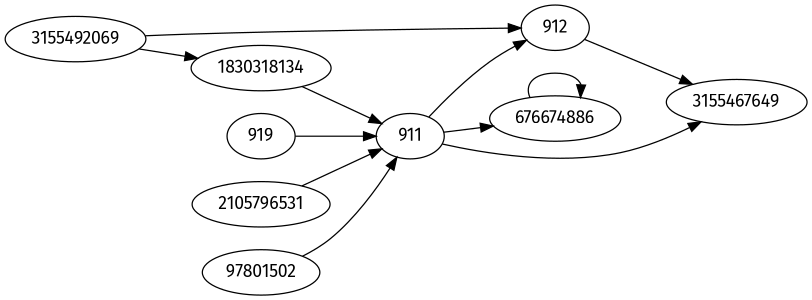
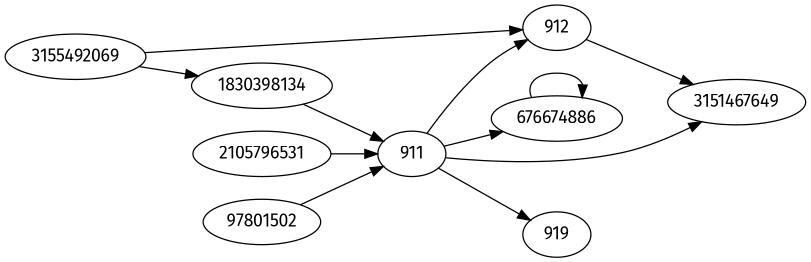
node "1830318134": label "1830318134" -> "1830398134"
node "3155467649": label "3155467649" -> "3151467649"
edge "919" -> "911": reversed
